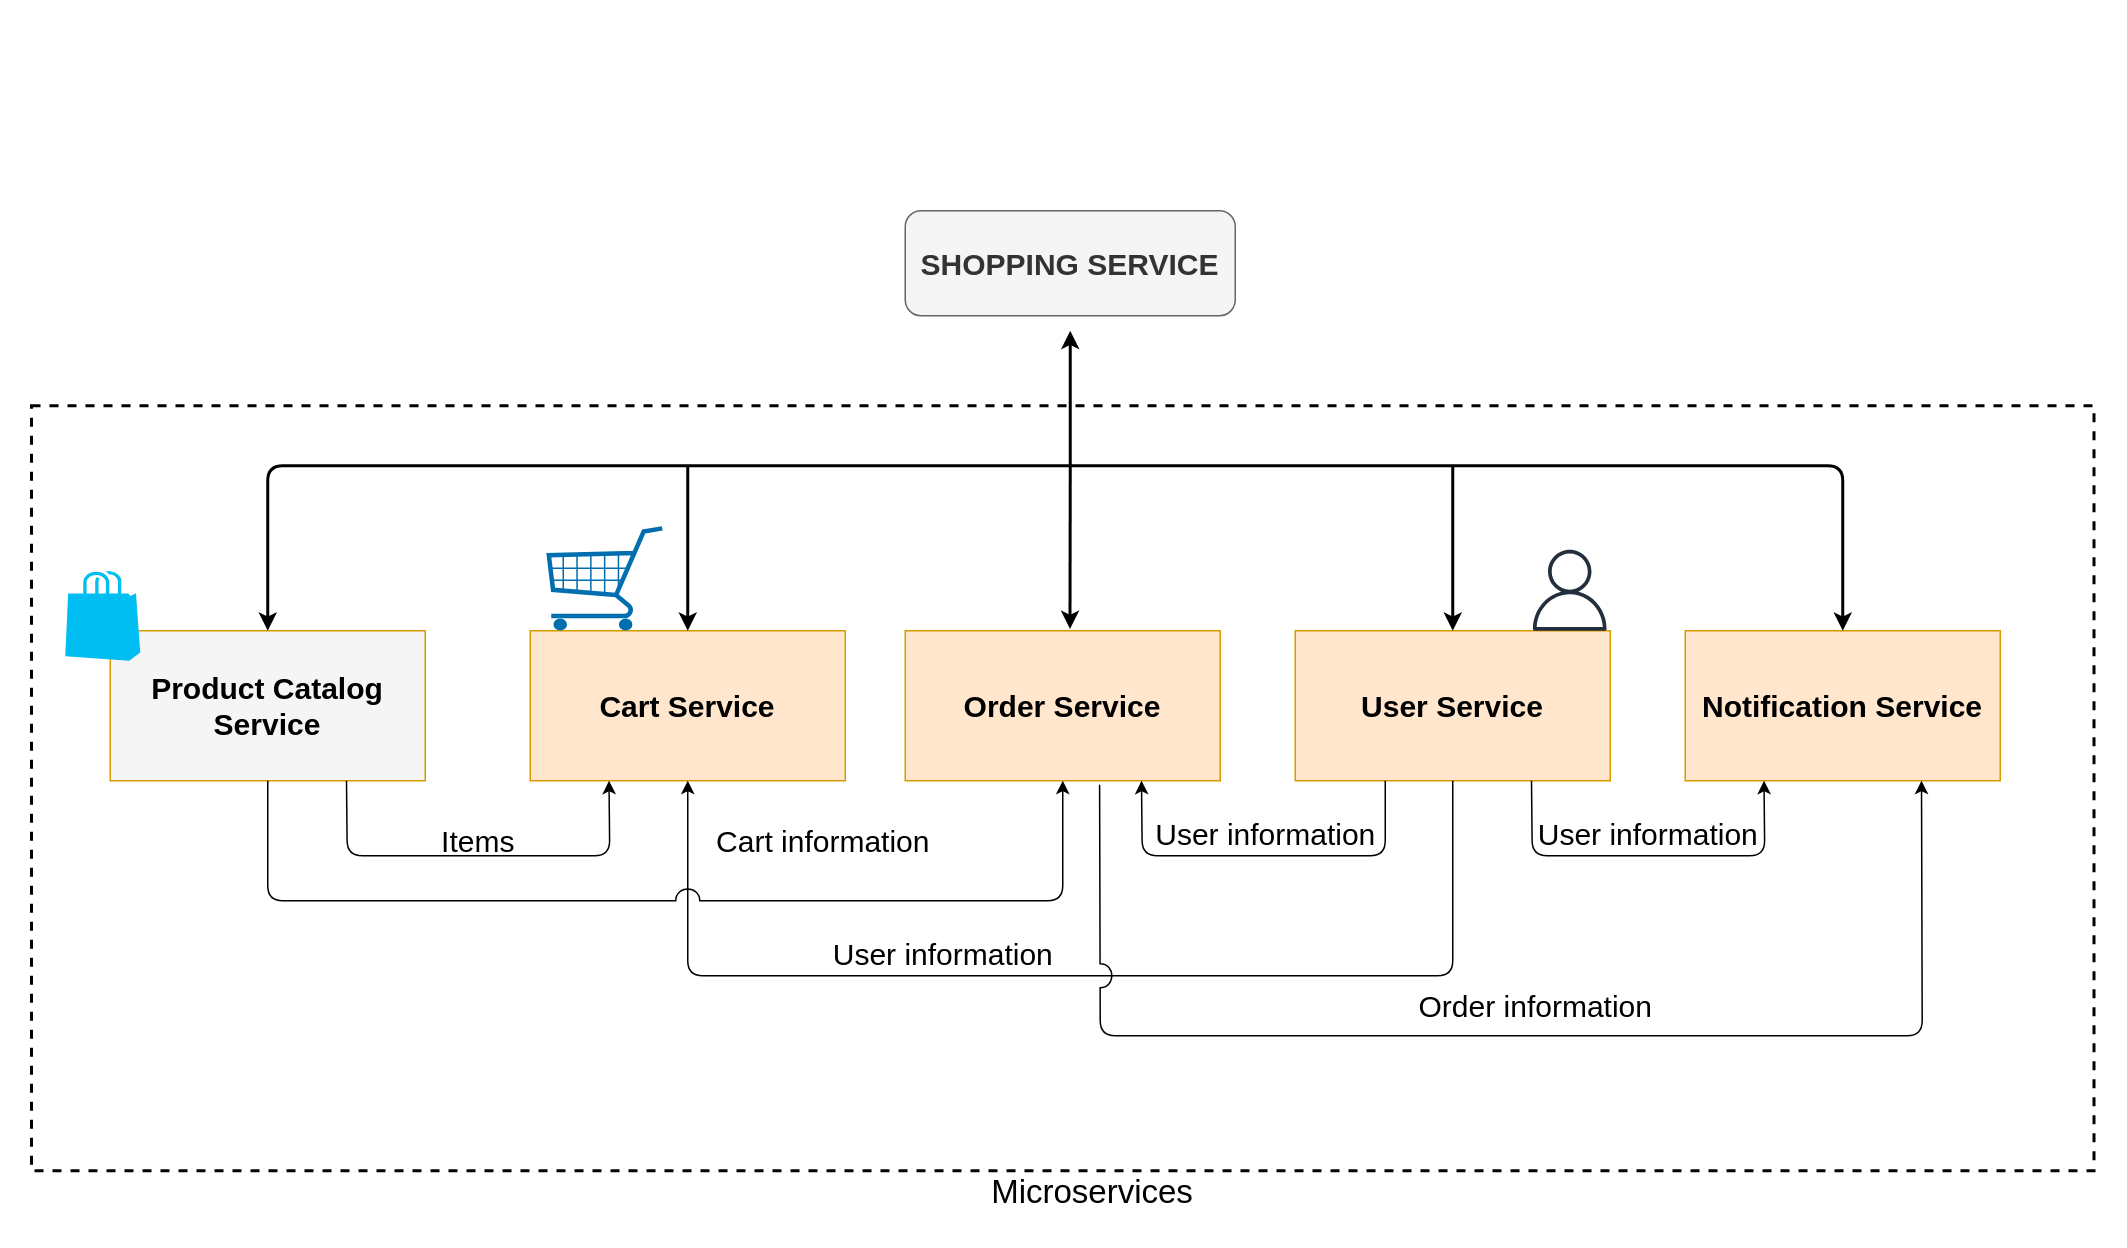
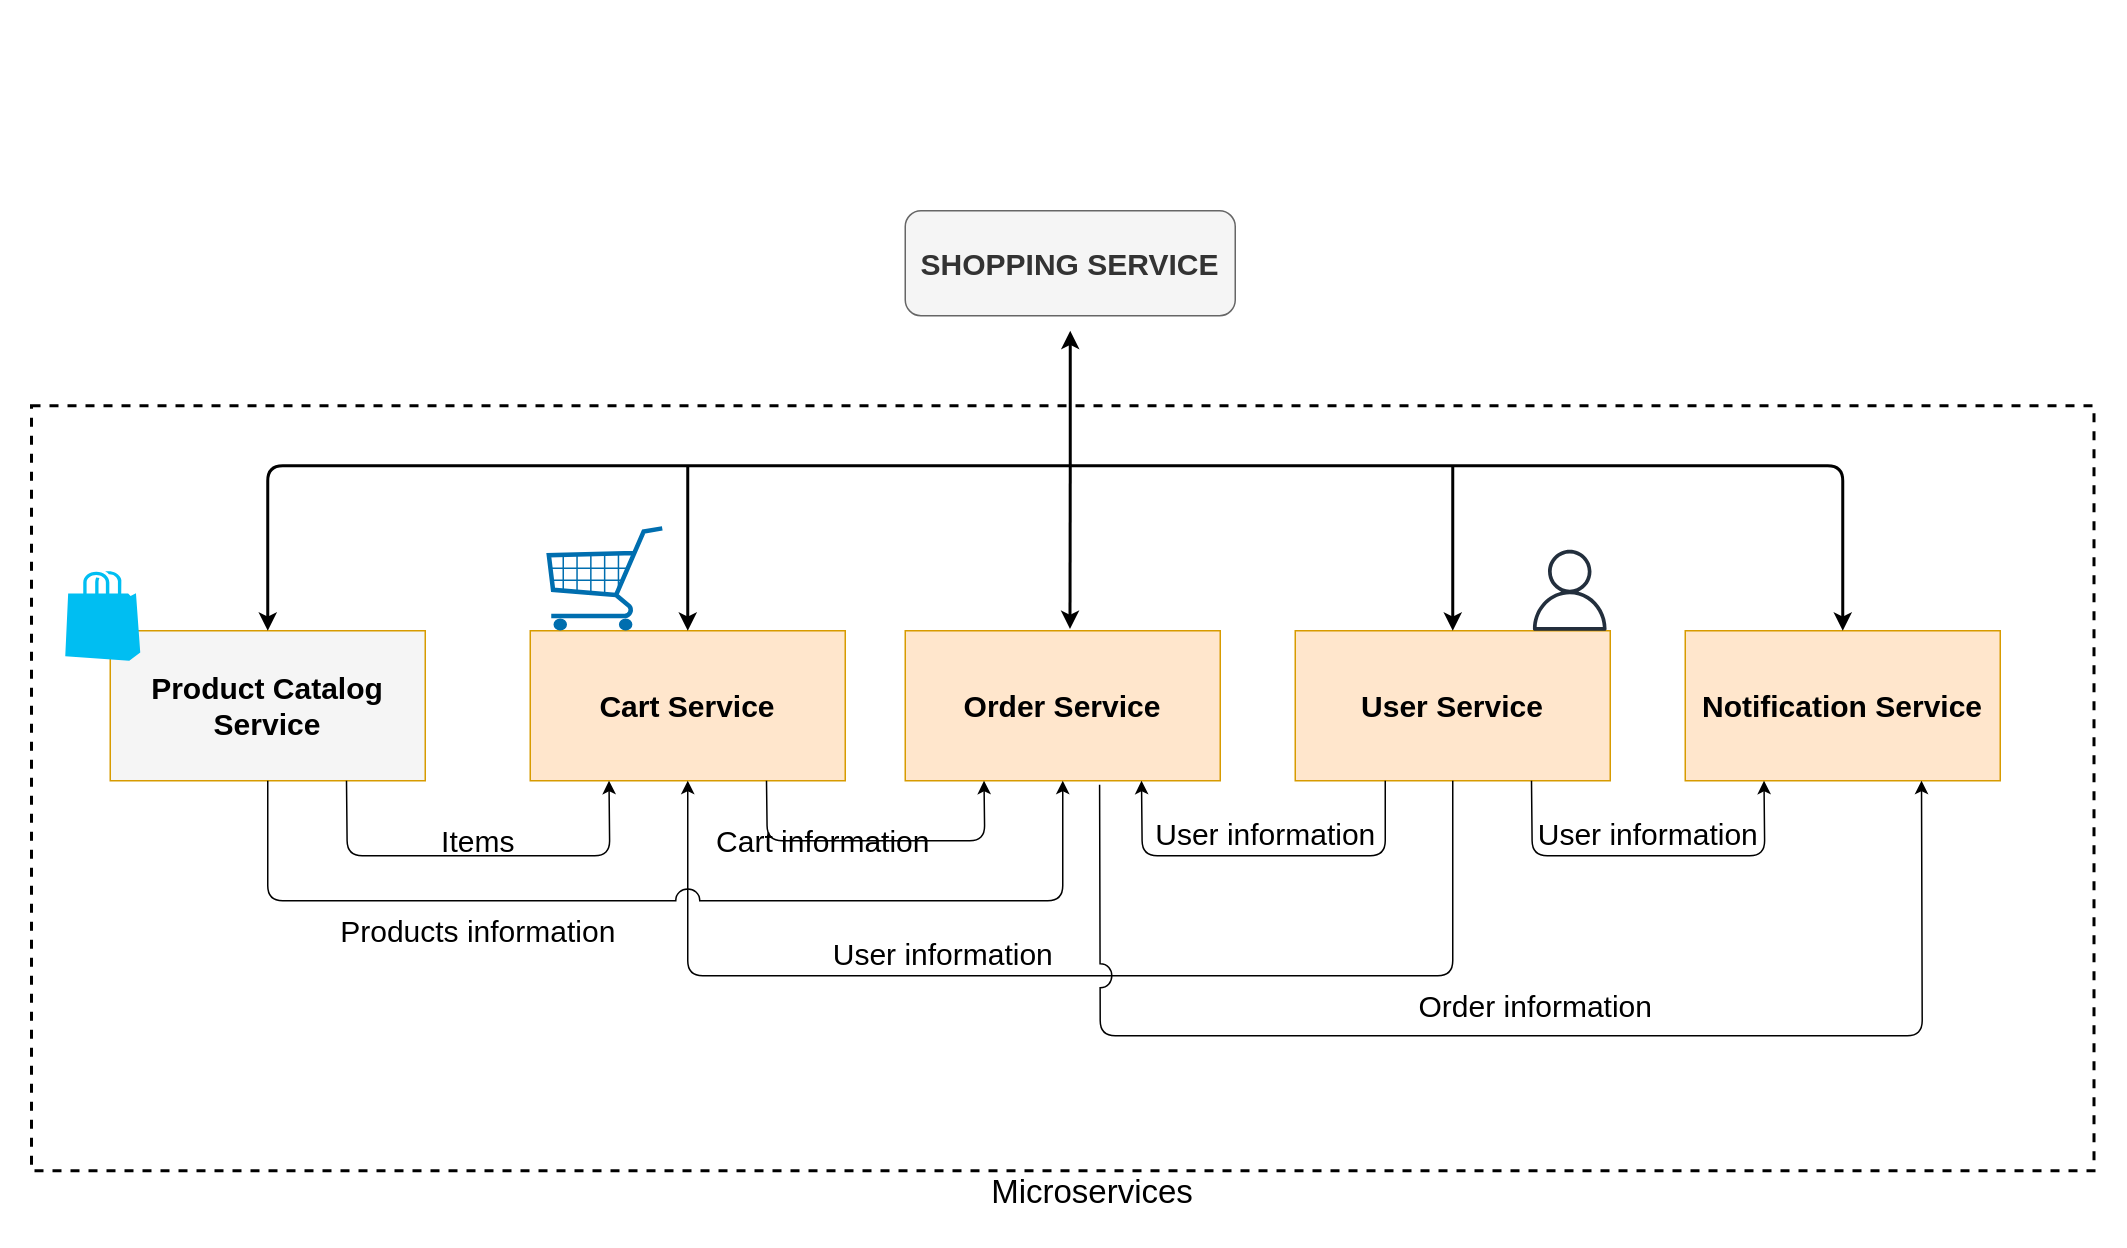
edge "Cart Service" -> "Order Service": added
node "Products information": added
